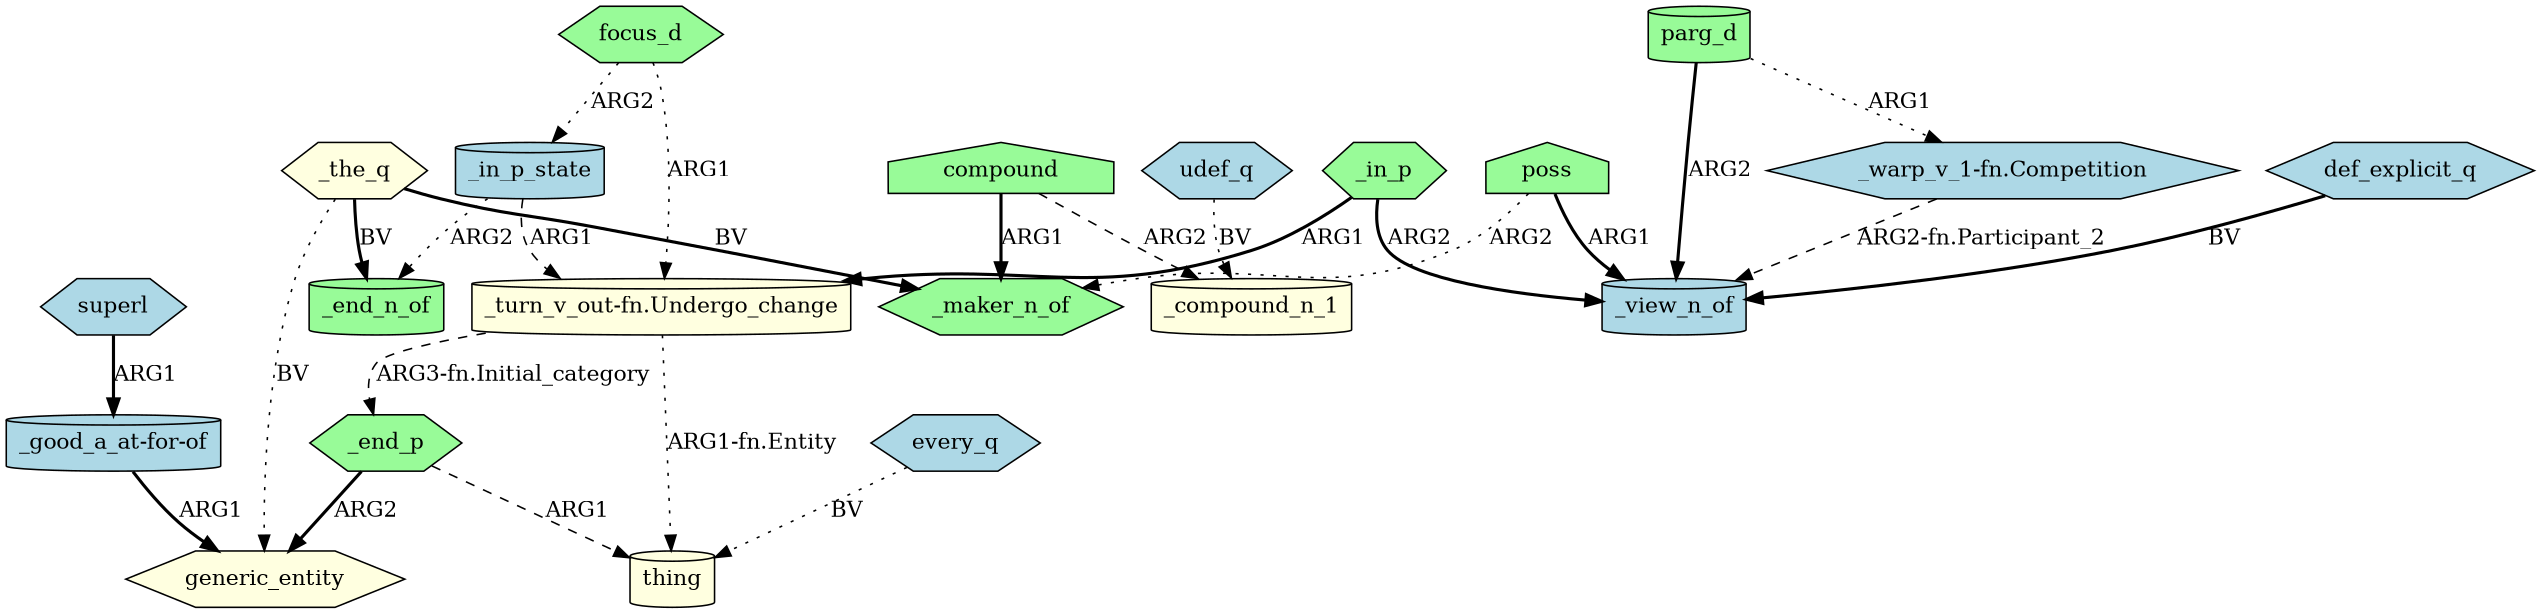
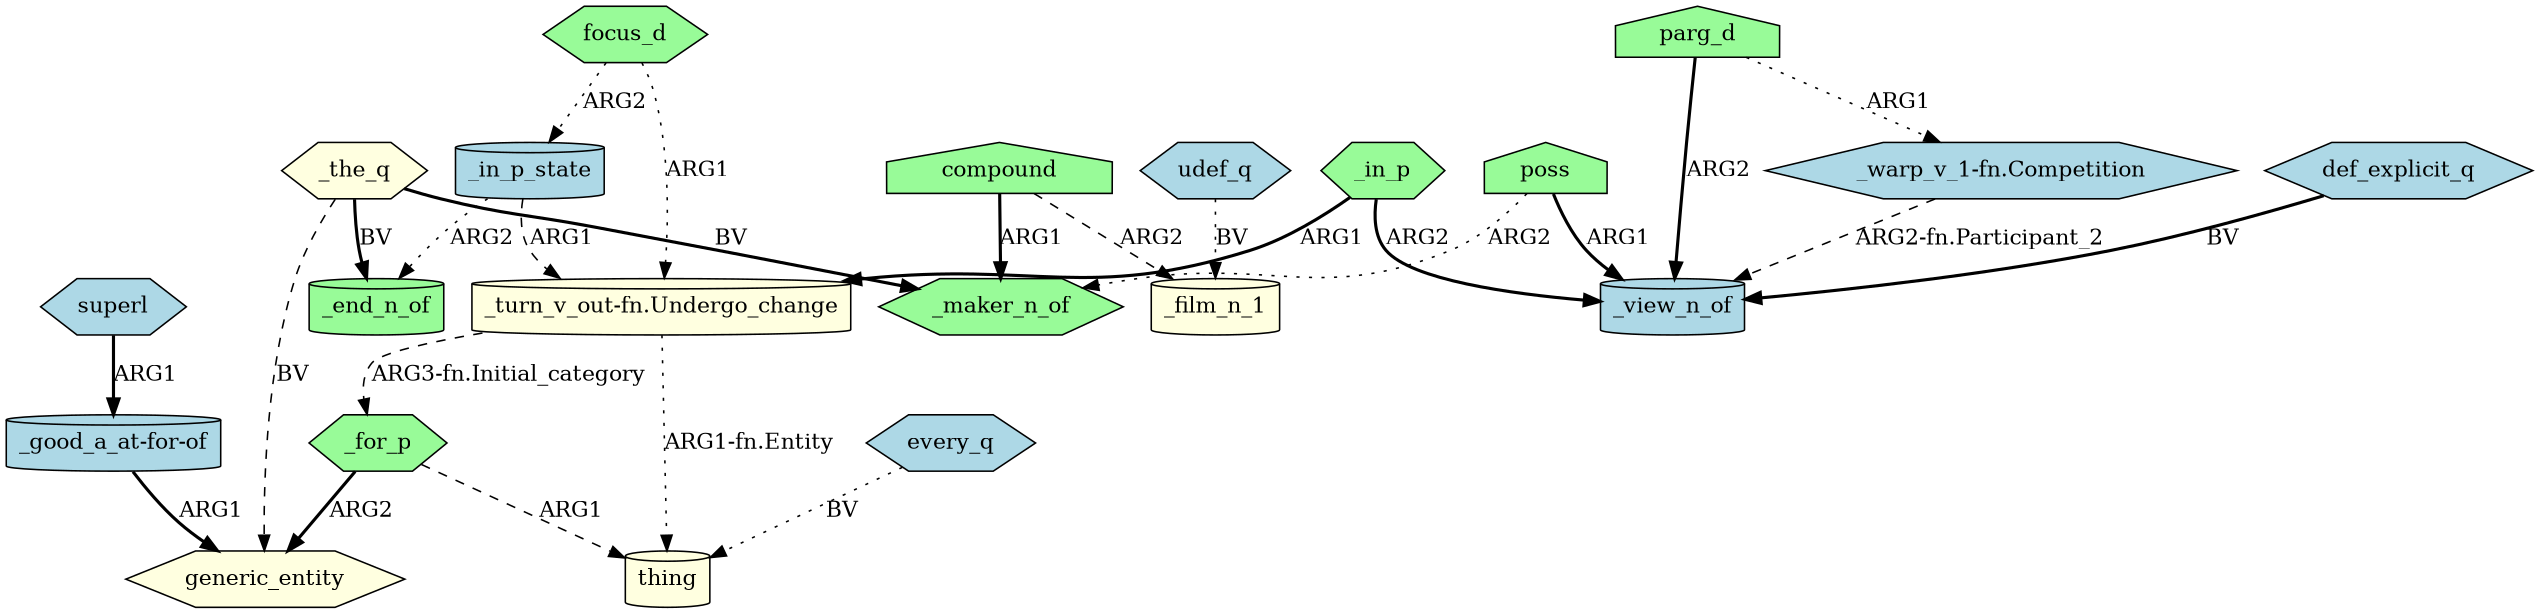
node "parg_d": shape cylinder -> house
node "_compound_n_1": label "_compound_n_1" -> "_film_n_1"
edge "_the_q" -> "generic_entity": style dotted -> dashed
node "_end_p": label "_end_p" -> "_for_p"
